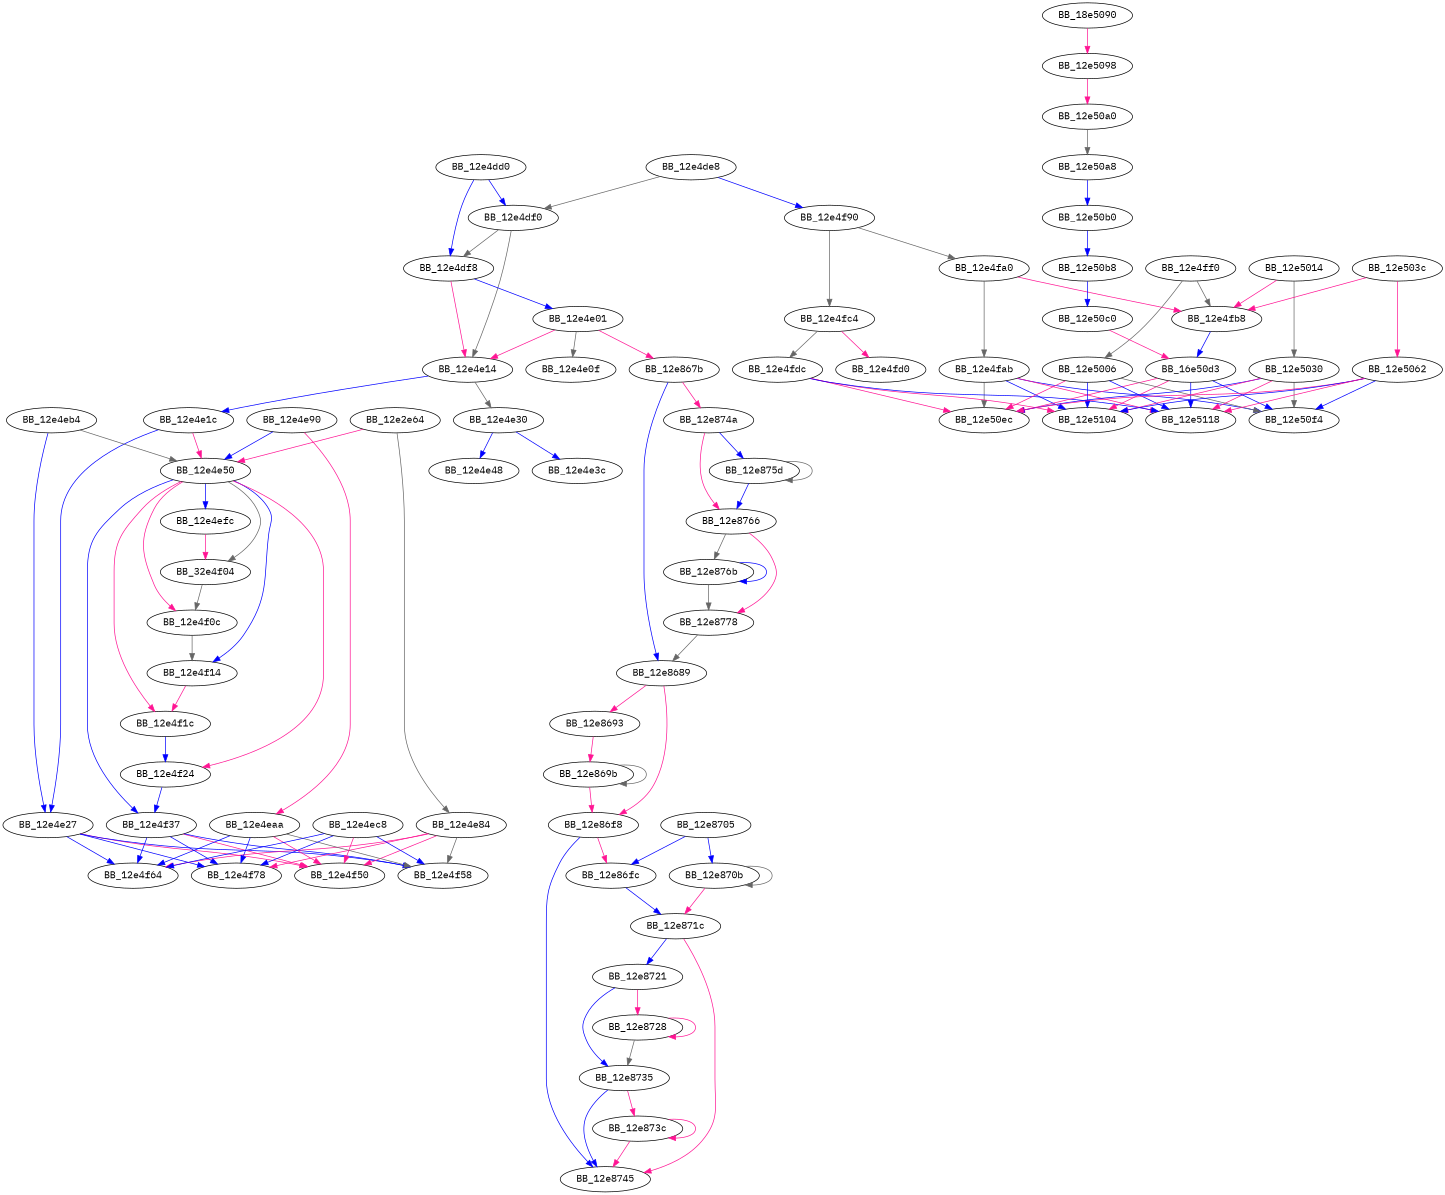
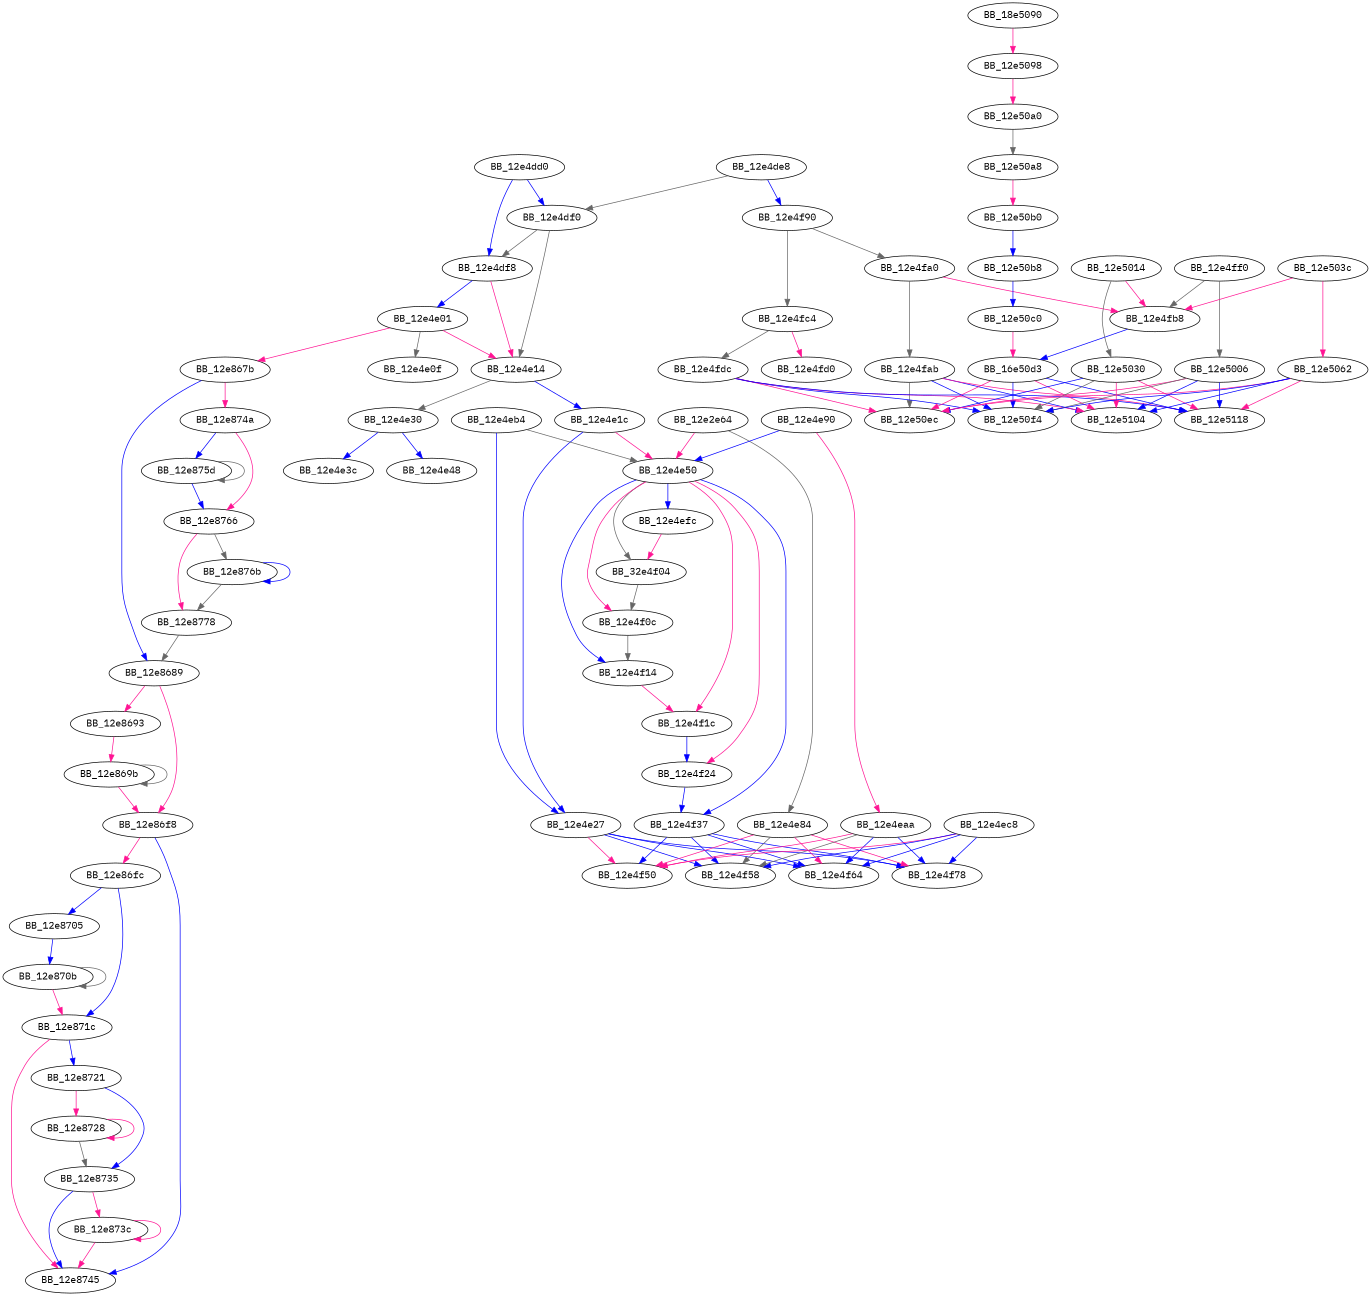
edge "BB_12e50a8" -> "BB_12e50b0": color blue -> deeppink
edge "BB_12e4fdc" -> "BB_12e50f4": added
edge "BB_12e4f37" -> "BB_12e4f50": color deeppink -> blue
edge "BB_12e8705" -> "BB_12e86fc": reversed
